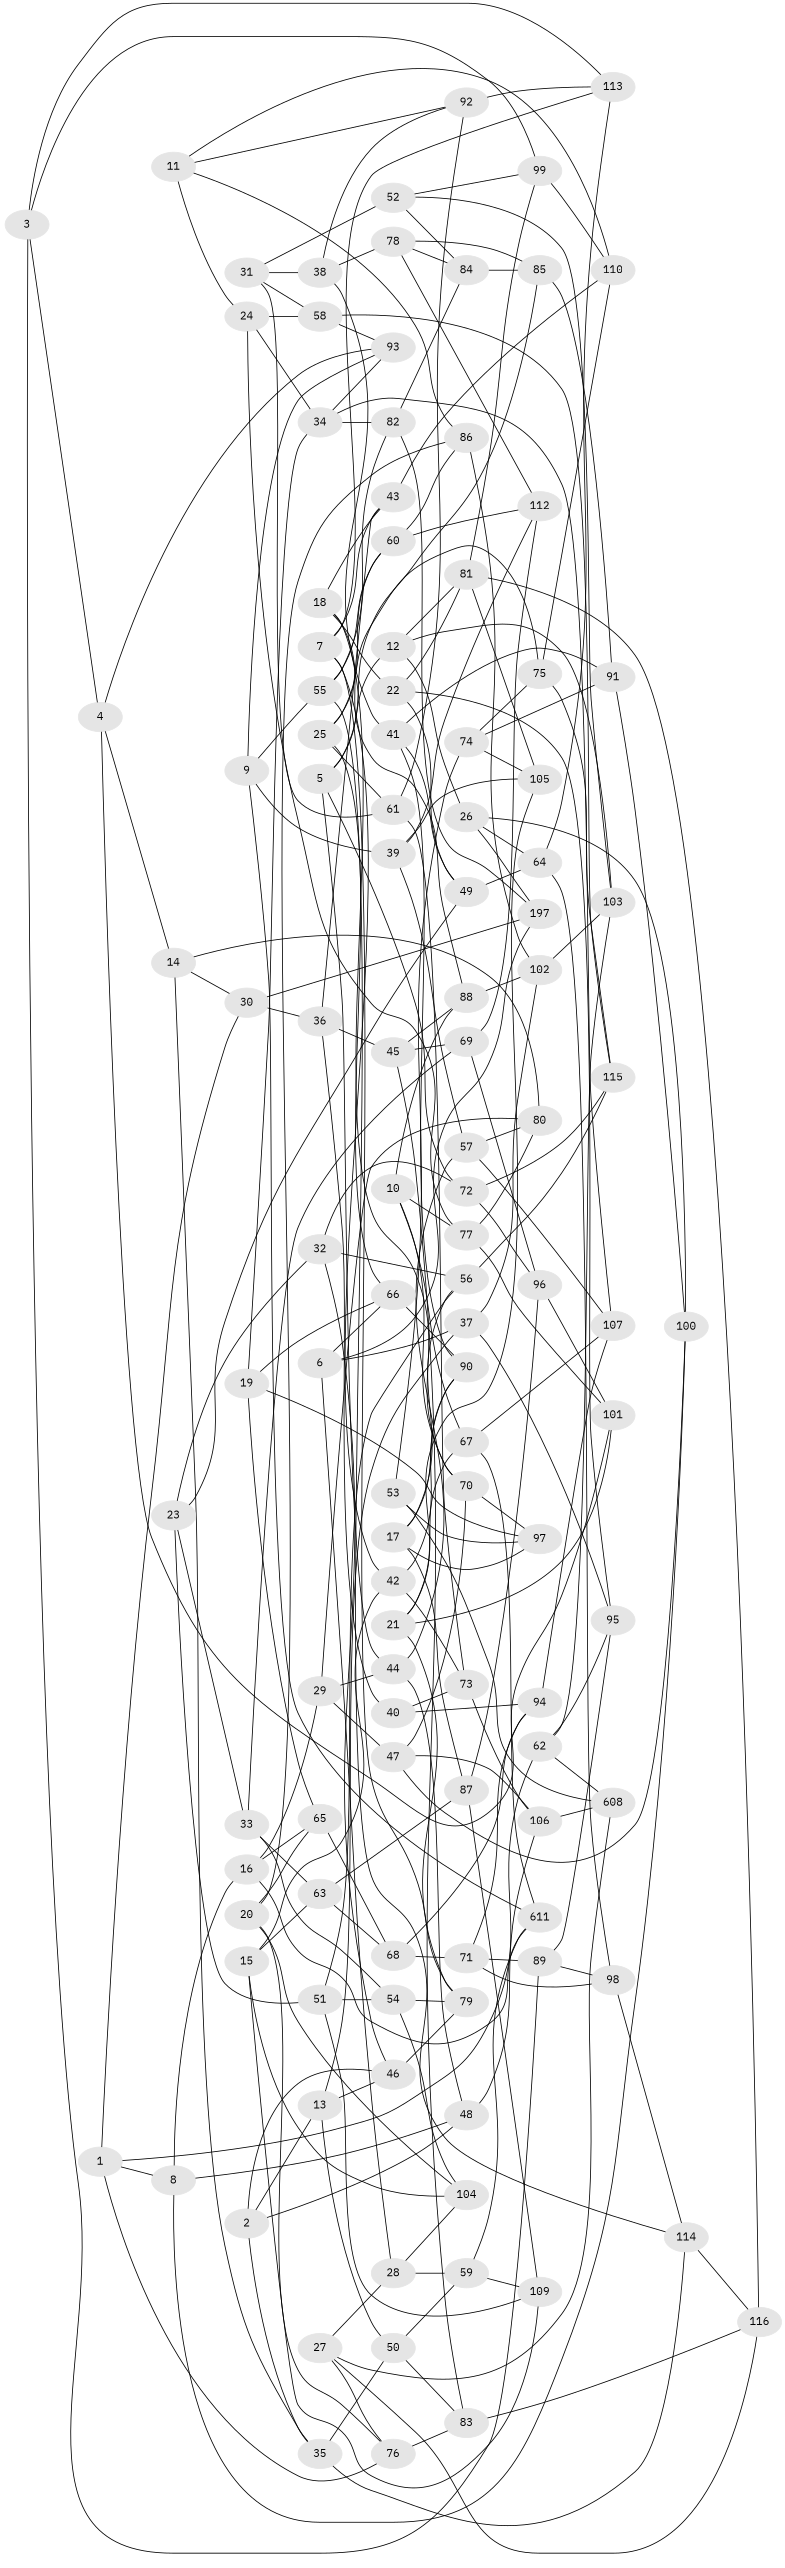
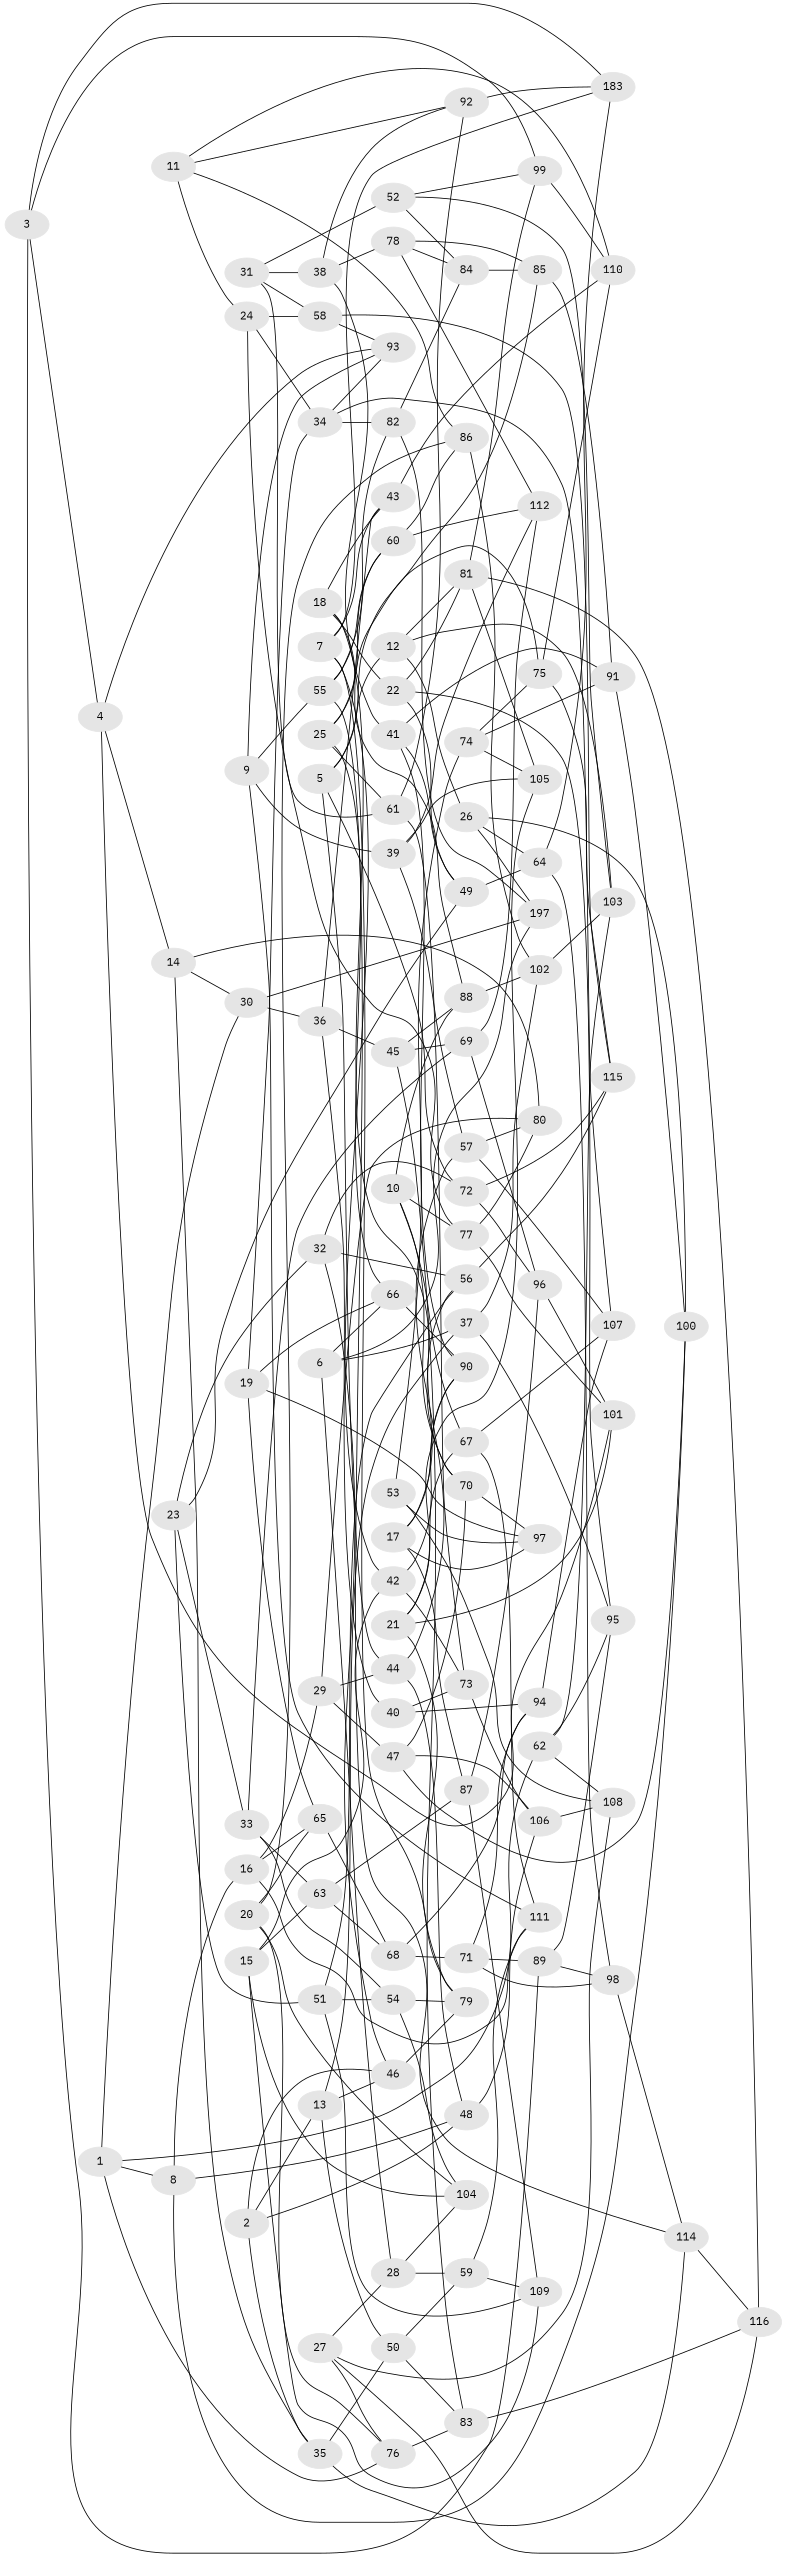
node "113": label "113" -> "183"
node "608": label "608" -> "108"
node "611": label "611" -> "111"
